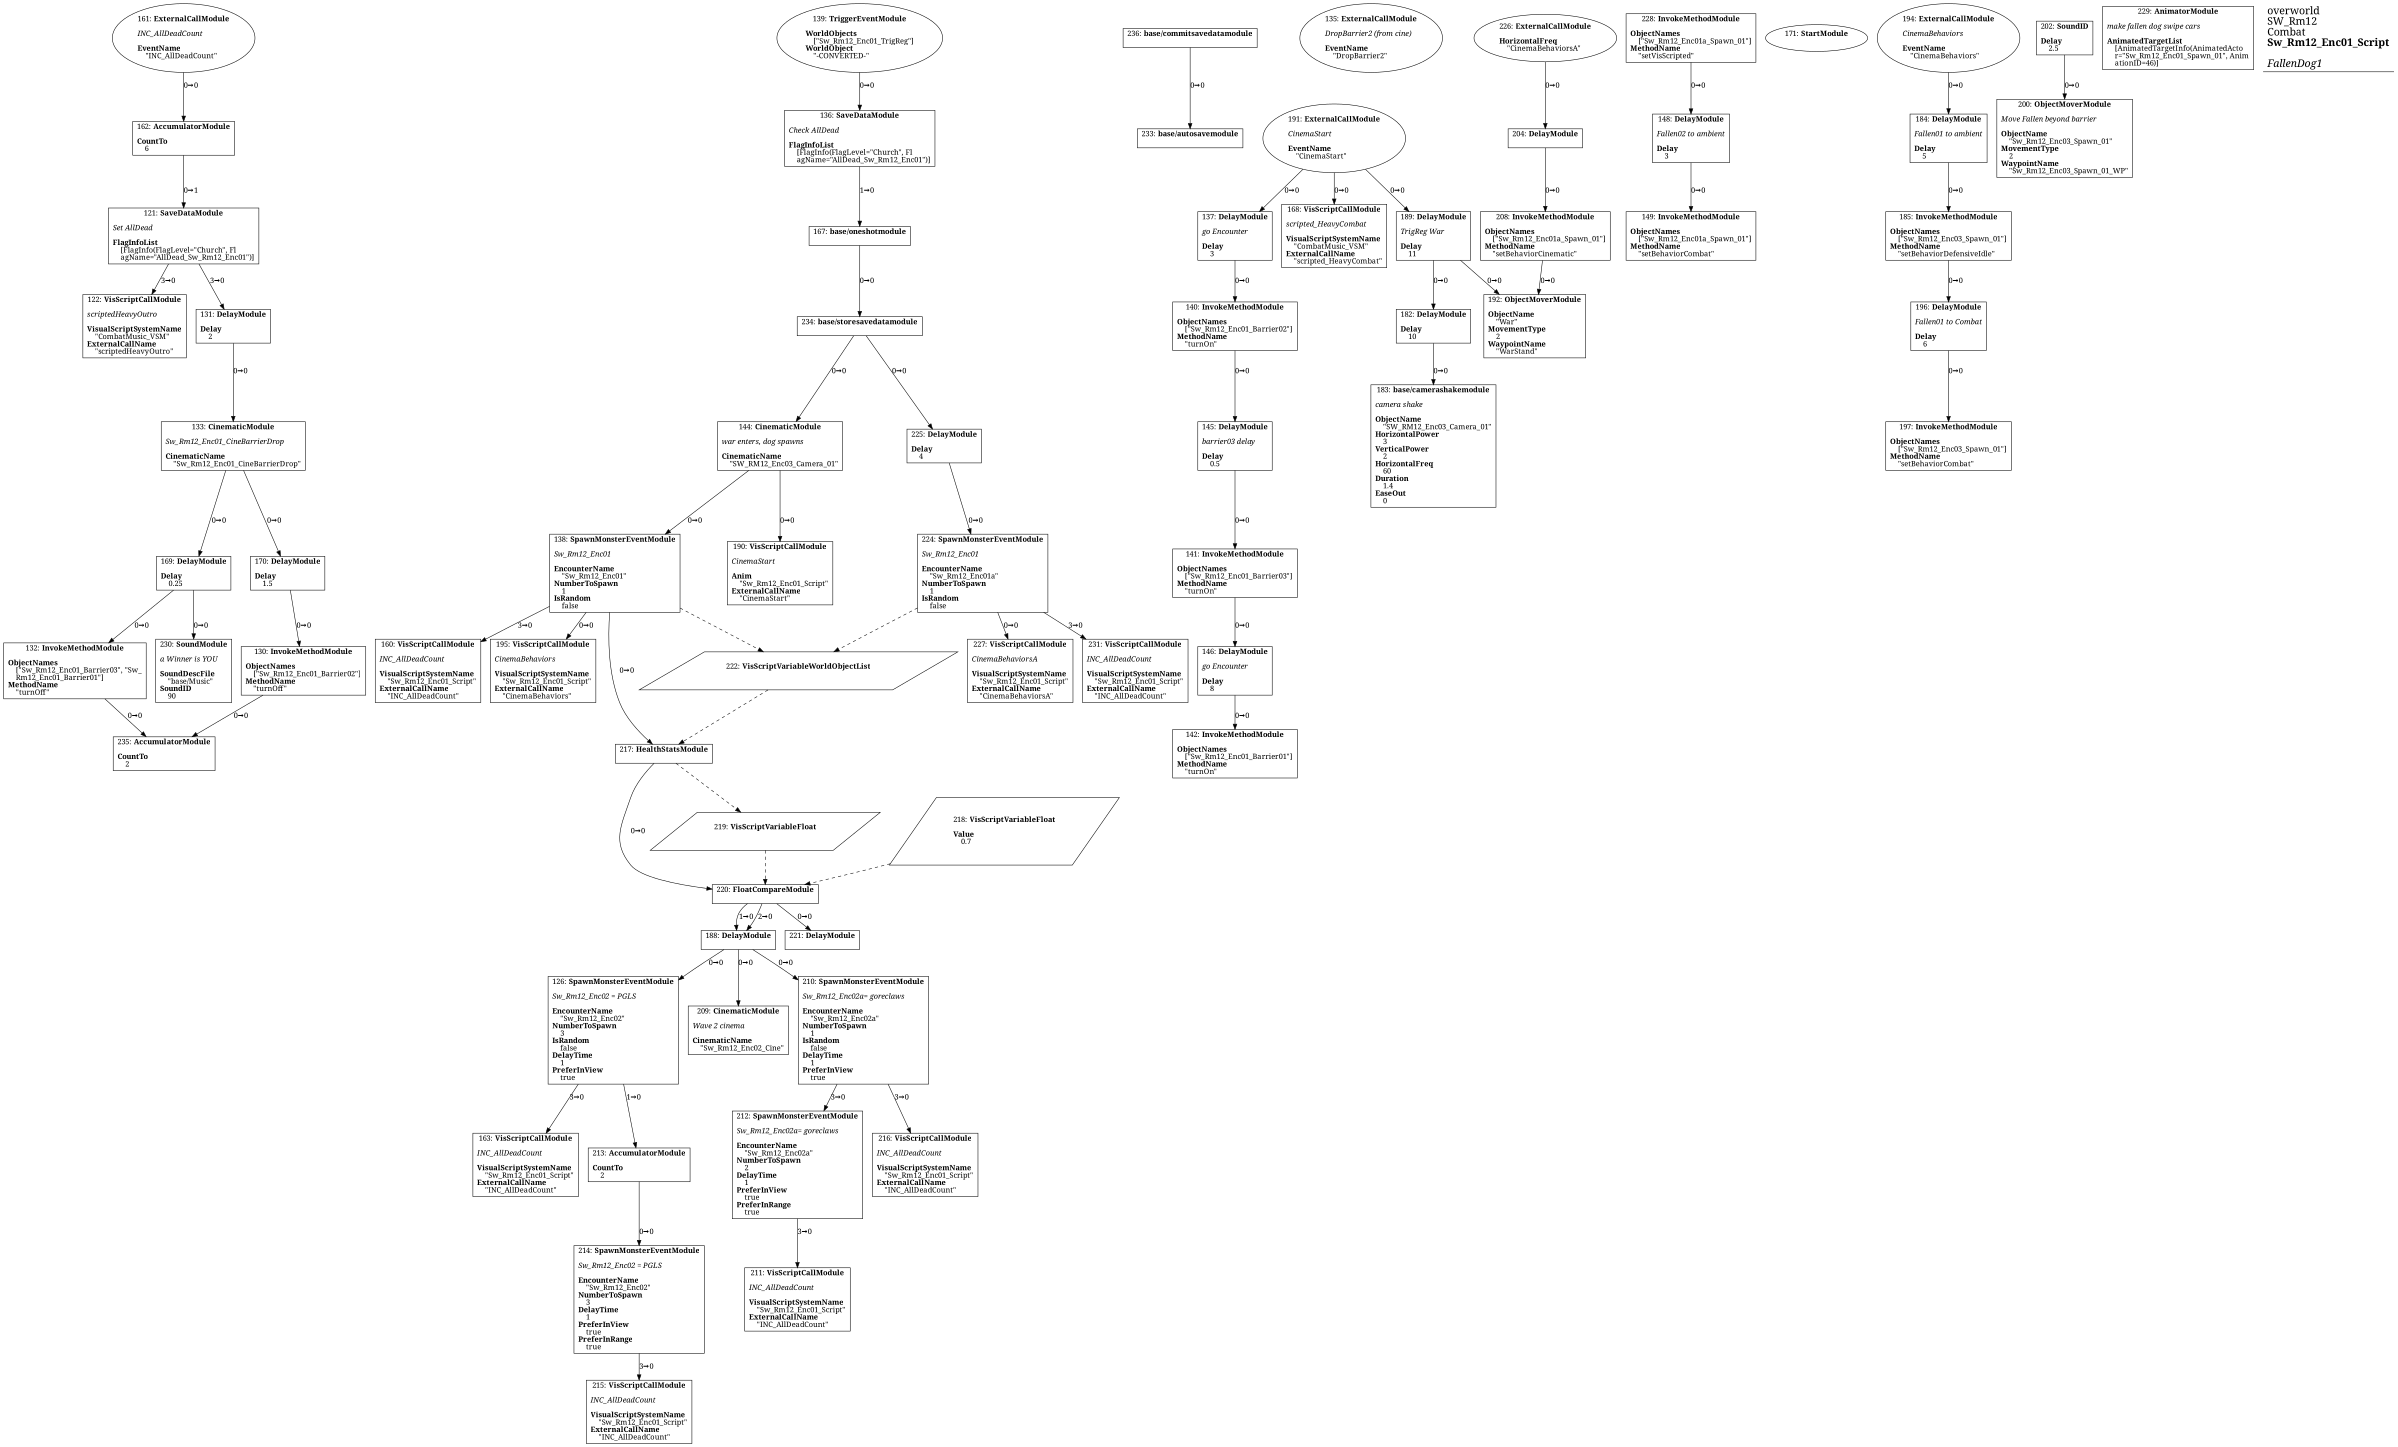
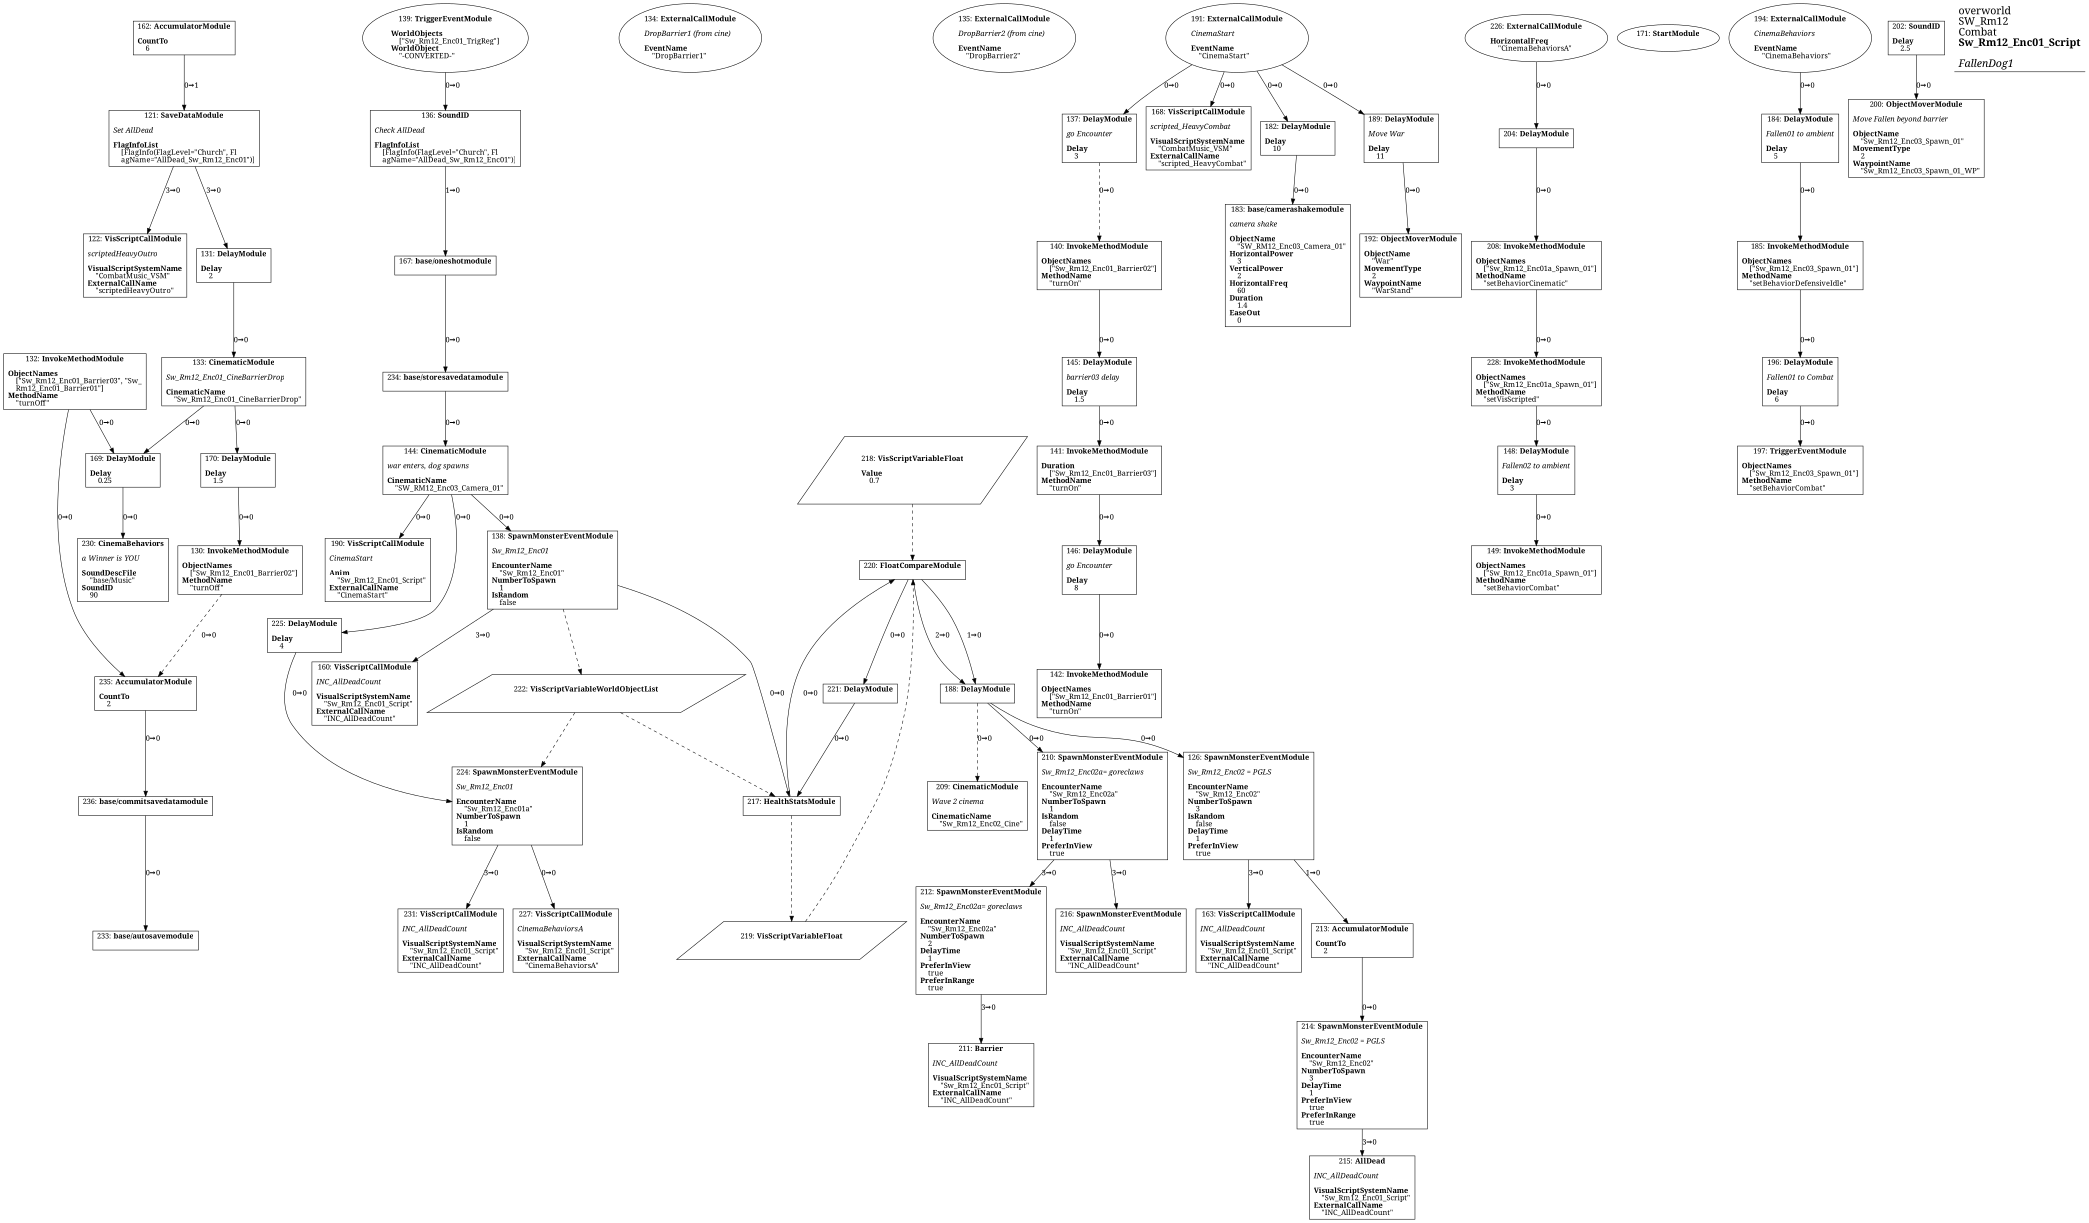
node "161:": removed
node "134:": added
node "229:": removed
node "136:": text "SaveDataModule" -> "SoundID"
node "189:": text "TrigReg War" -> "Move War"
edge "208:" -> "192:": now "208:" -> "228:"
edge "137:" -> "140:": style solid -> dashed
edge "189:" -> "182:": now "191:" -> "182:"
edge "234:" -> "225:": now "144:" -> "225:"
node "197:": text "InvokeMethodModule" -> "TriggerEventModule"
node "145:": text "0.5" -> "1.5"
node "141:": text "ObjectNames" -> "Duration"
edge "169:" -> "132:": reversed
edge "224:" -> "222:": reversed
node "230:": text "SoundModule" -> "CinemaBehaviors"
node "195:": removed
edge "130:" -> "235:": style solid -> dashed
edge "221:" -> "217:": added, label "0→0"
edge "235:" -> "236:": added, label "0→0"
edge "188:" -> "209:": style solid -> dashed
node "216:": text "VisScriptCallModule" -> "SpawnMonsterEventModule"
node "211:": text "VisScriptCallModule" -> "Barrier"
node "215:": text "VisScriptCallModule" -> "AllDead"
